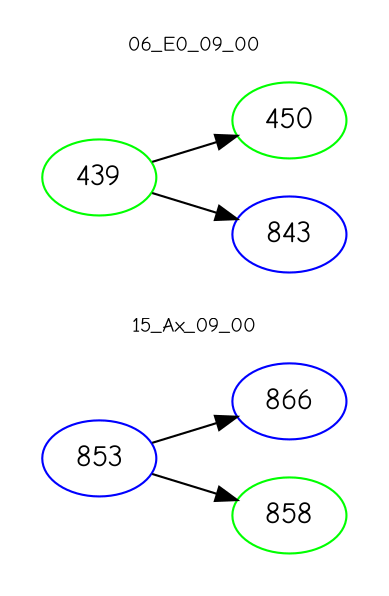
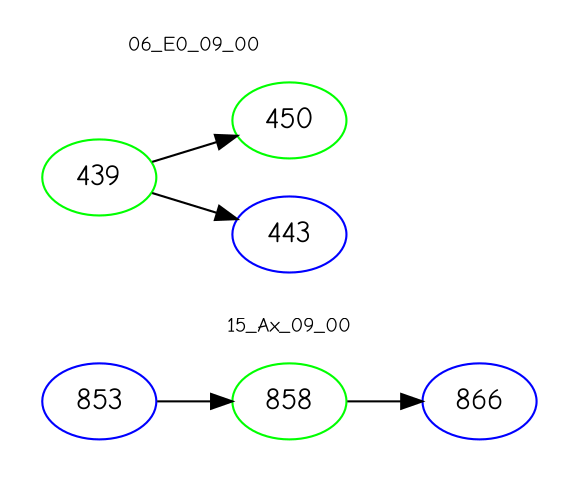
node "843": label "843" -> "443"
edge "853" -> "866": now "858" -> "866"
